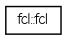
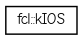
node "fcl::fcl": label "fcl::fcl" -> "fcl::kIOS"
